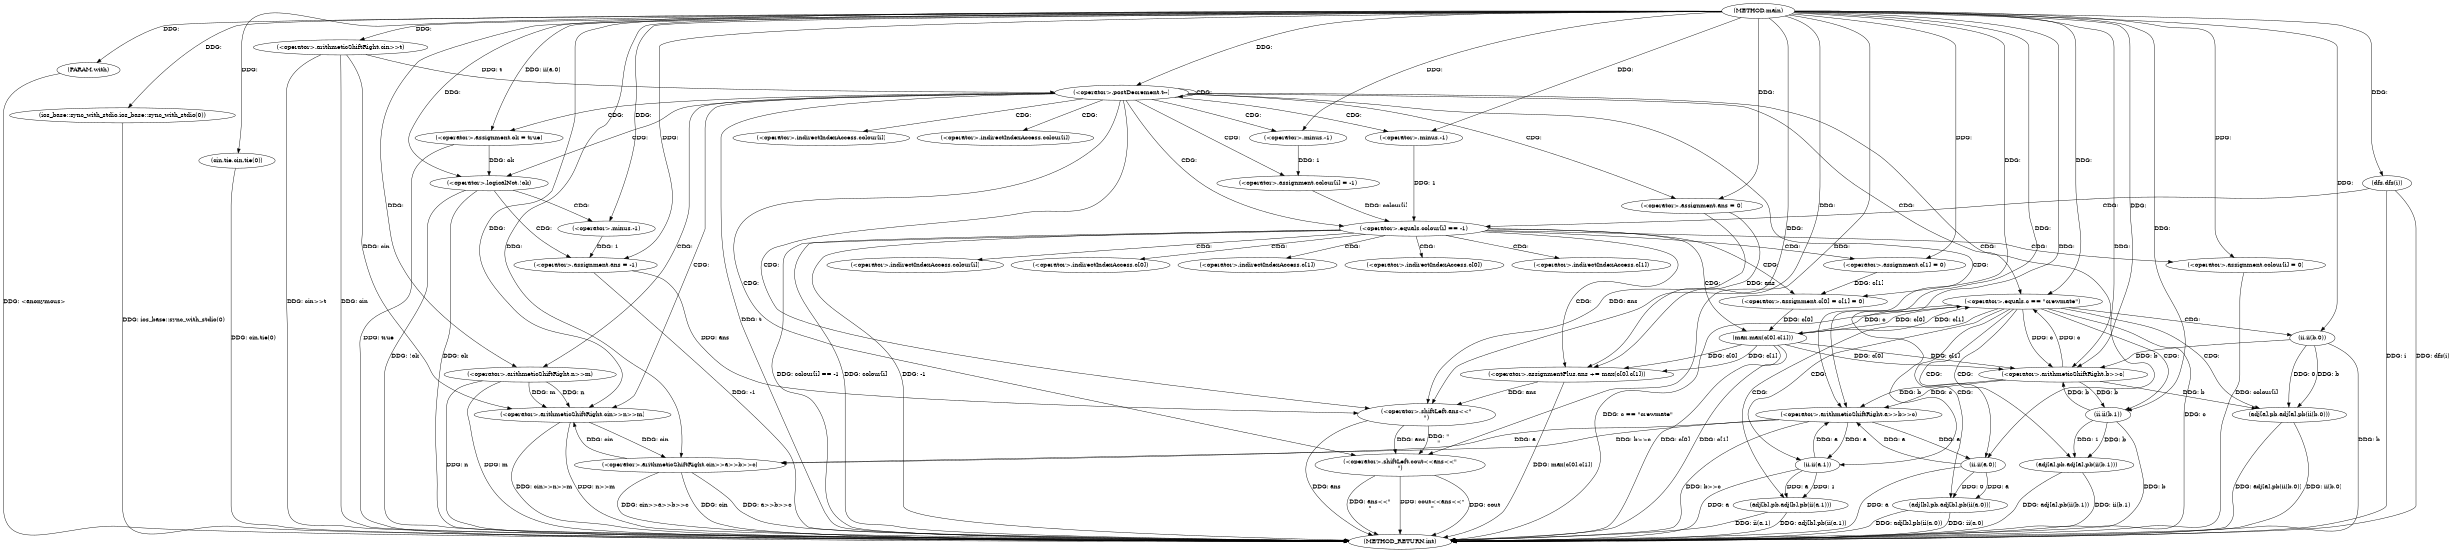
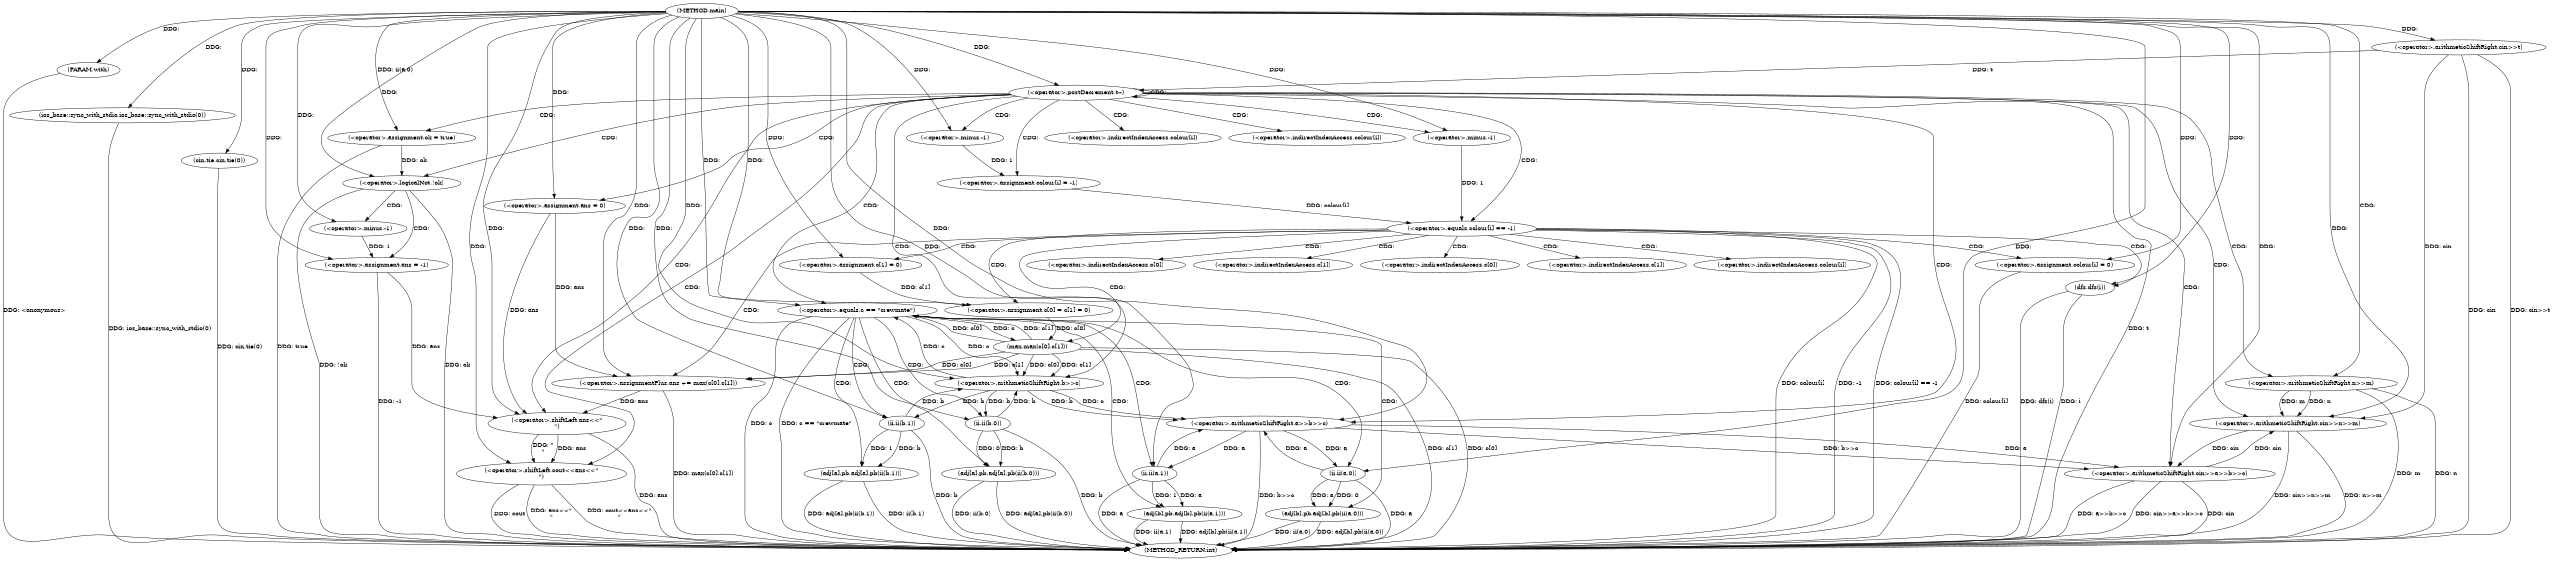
edge "(<operator>.postDecrement,t--)" -> "(<operator>.arithmeticShiftRight,cin>>a>>b>>c)": added, label "CDG:"
edge "(METHOD,main)" -> "(<operator>.arithmeticShiftRight,n>>m)": label "DDG: " -> "CDG: "
edge "(dfs,dfs(i))" -> "(<operator>.equals,colour[i] == -1)": reversed
edge "(<operator>.arithmeticShiftRight,b>>c)" -> "(adj[a].pb,adj[a].pb(ii(b,0)))": now "(<operator>.arithmeticShiftRight,b>>c)" -> "(ii,ii(b,0))"
